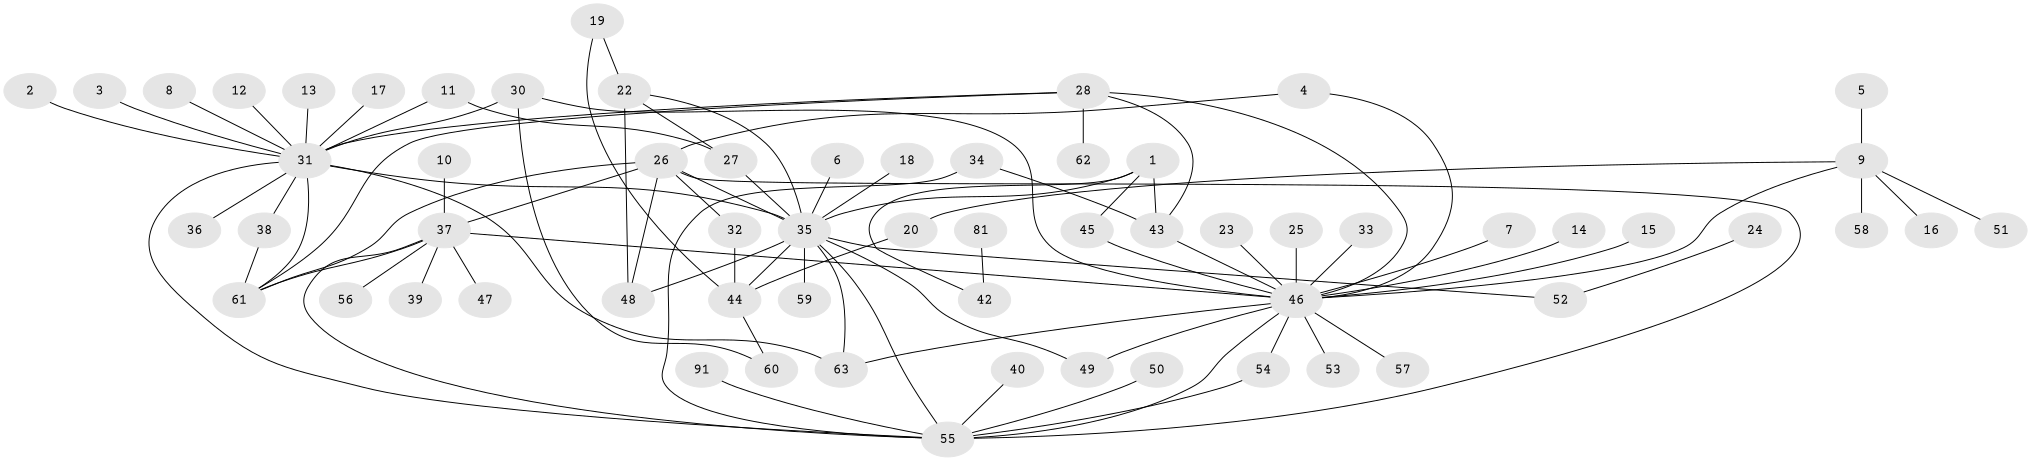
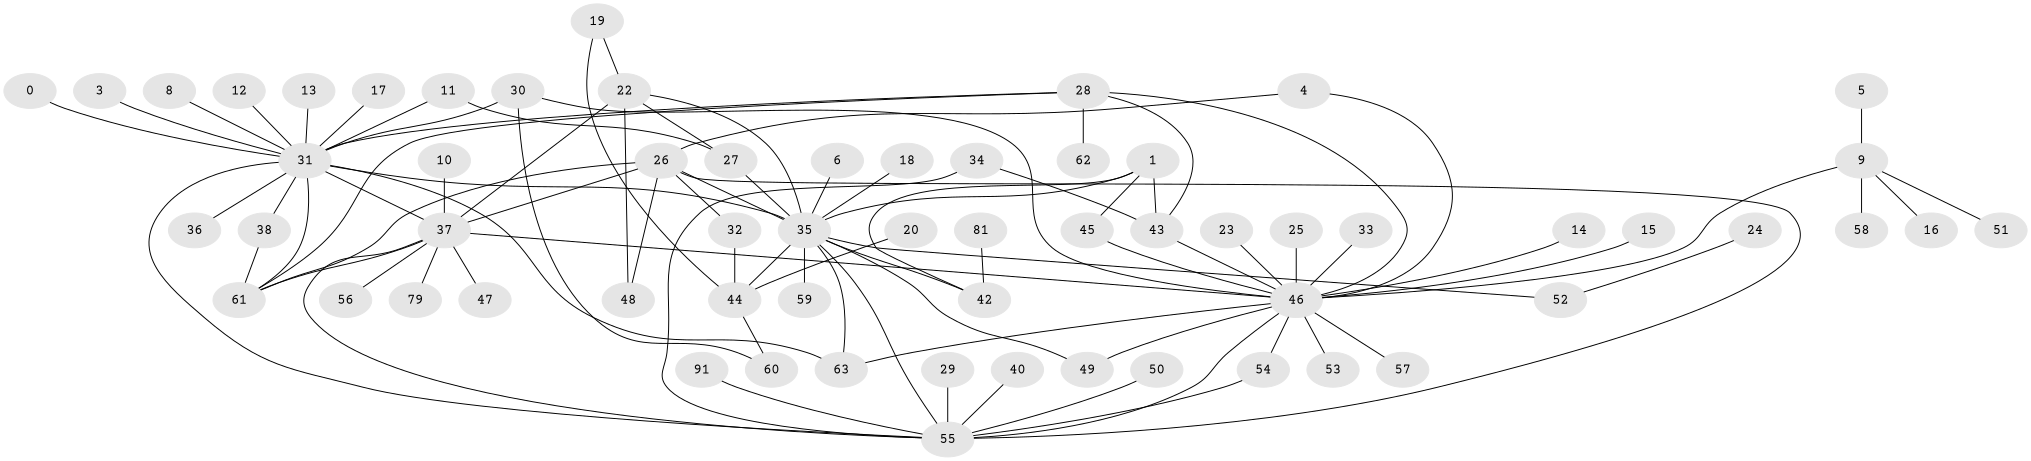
node "2": label "2" -> "0"
edge "22" -- "37": added
edge "9" -- "20": removed
edge "31" -- "37": added
node "7": removed
edge "35" -- "48": now "35" -- "42"
node "39": label "39" -> "79"
node "29": added
